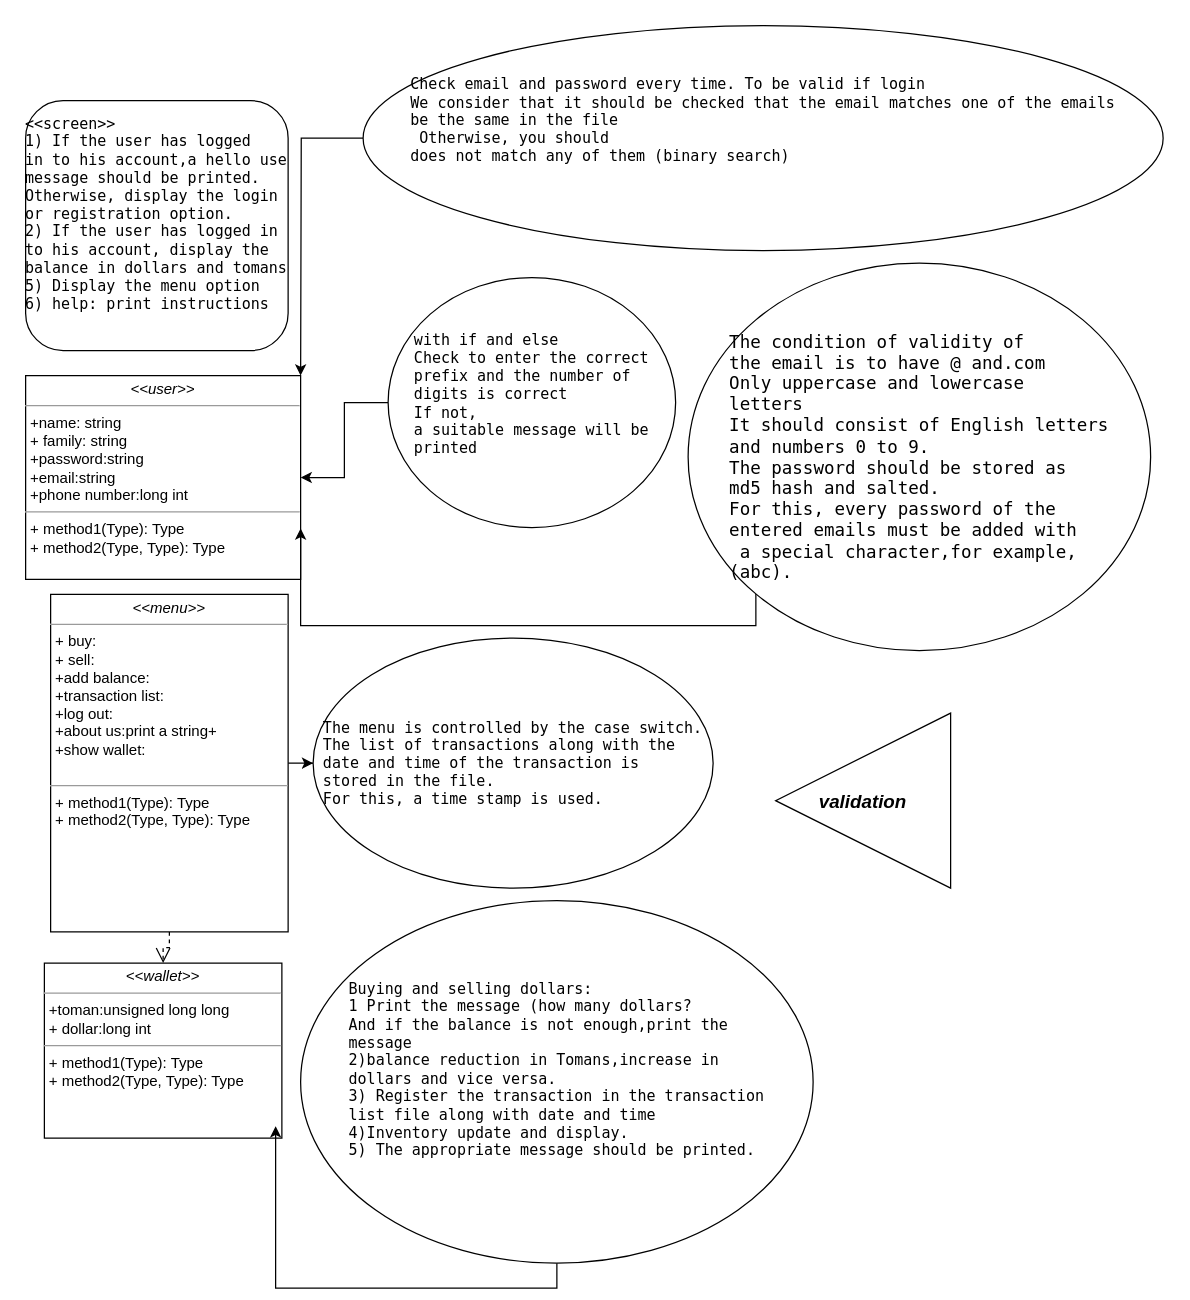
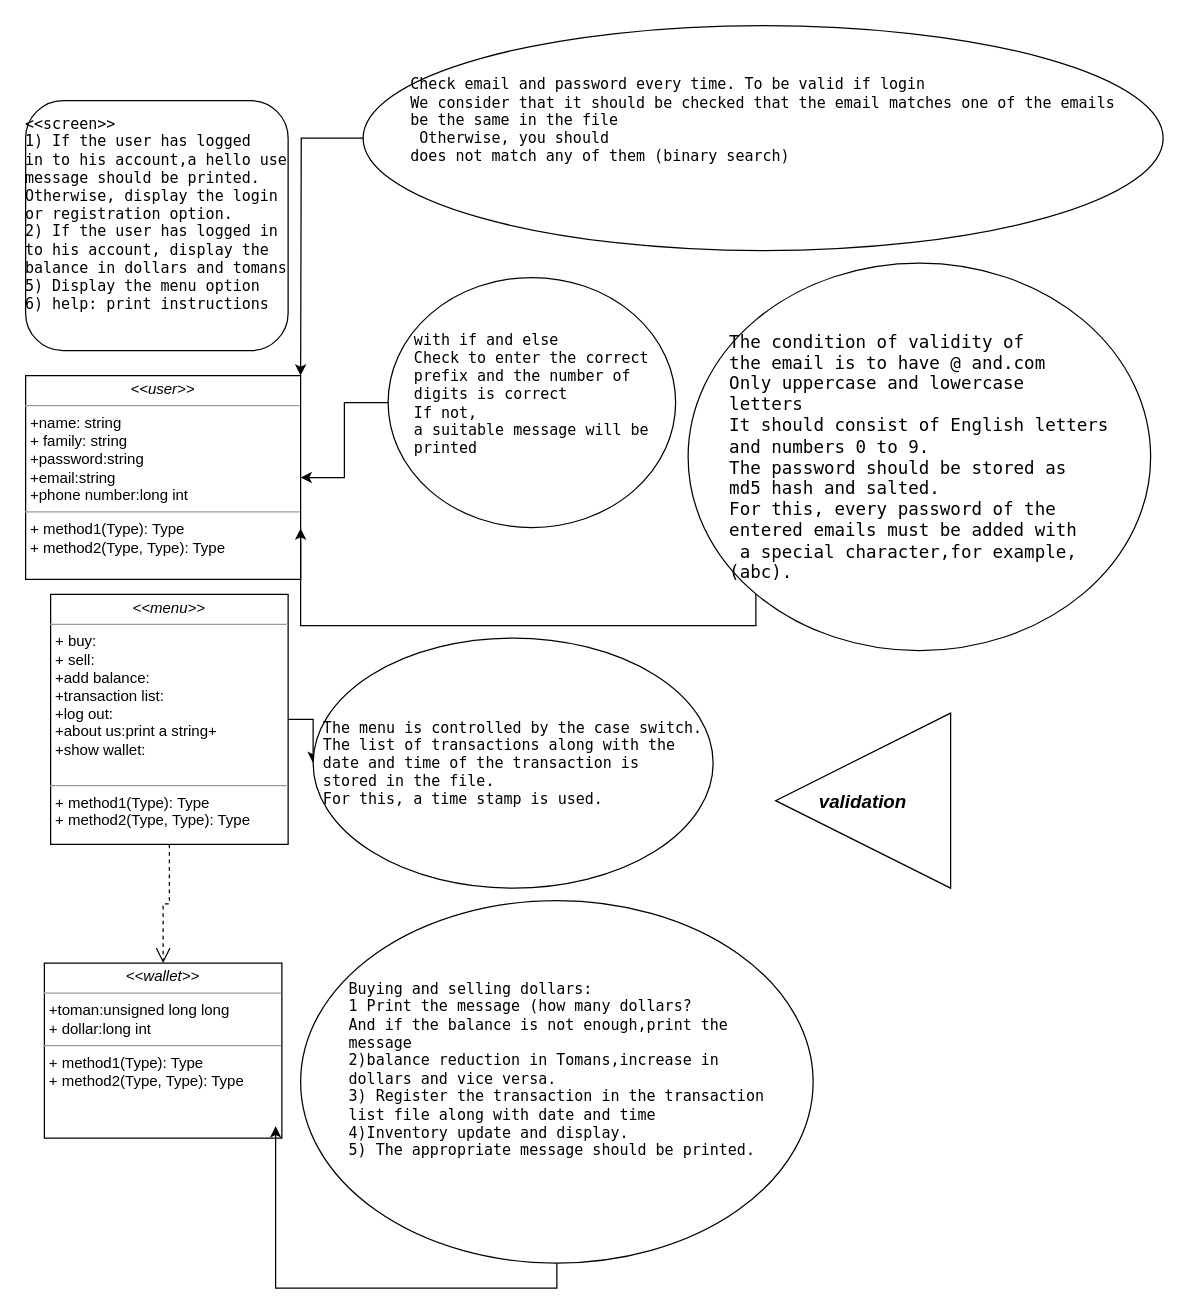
node "<<menu>> + buy: + sell: +add balance: +transaction list: +log out: +about us:print a string+ +show wallet: + method1(Type): Type + method2(Type, Type): Type": size 238x338 -> 238x250
